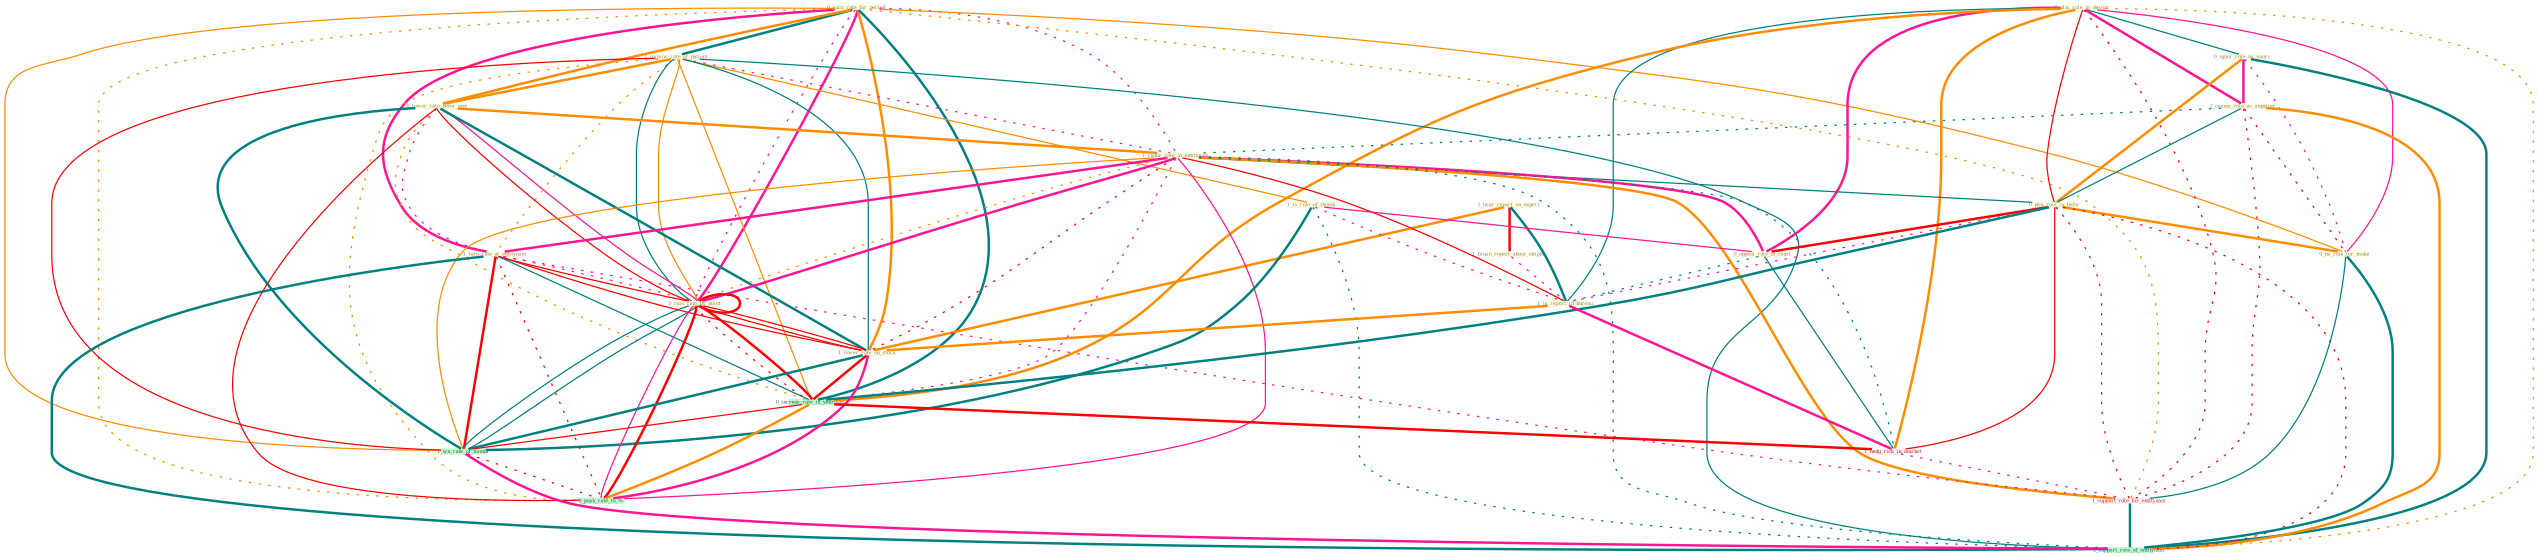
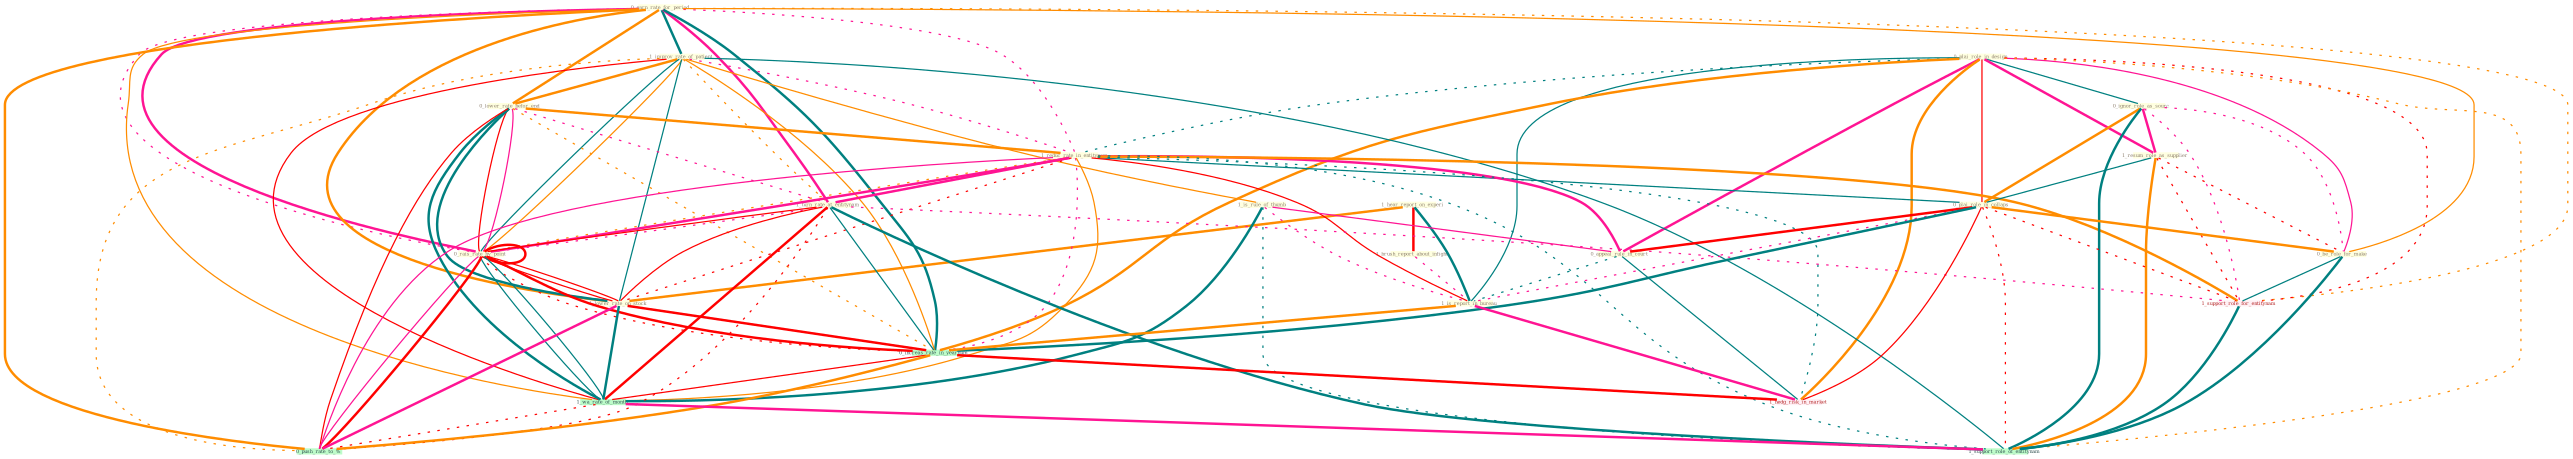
edge "1_resum_role_as_supplier" -- "1_reduc_rate_in_entitynam": now "0_plai_role_in_design" -- "1_reduc_rate_in_entitynam"
edge "0_earn_rate_for_period" -- "0_push_rate_to_%": style dotted -> bold
node "0_plai_role_in_befor": label "0_plai_role_in_befor" -> "0_plai_role_in_collaps"
edge "1_is_report_in_bureau" -- "1_lower_rate_on_stock": now "1_is_report_in_bureau" -- "0_increas_rate_in_yearnum"
edge "1_hedg_risk_in_market" -- "1_support_role_for_entitynam": now "0_ignor_role_as_sourc" -- "1_support_role_for_entitynam"
